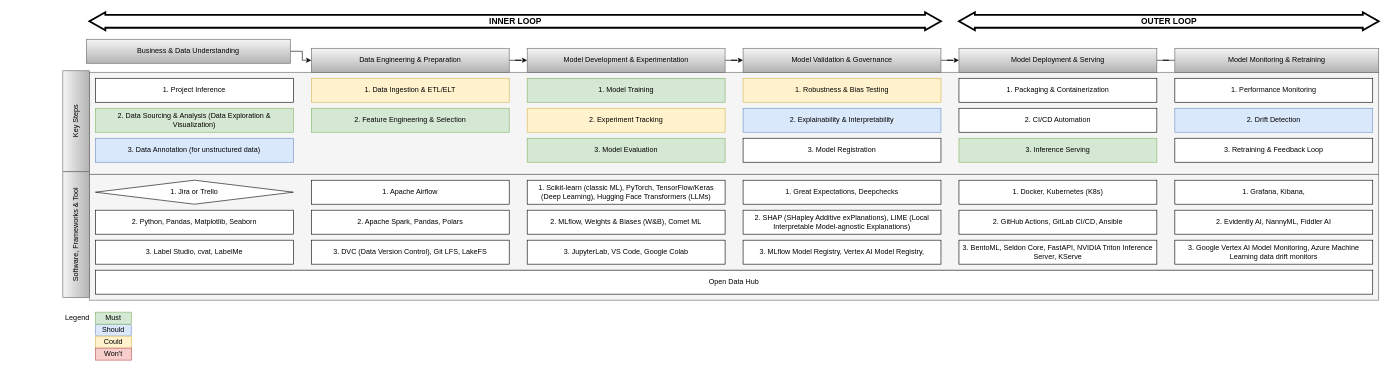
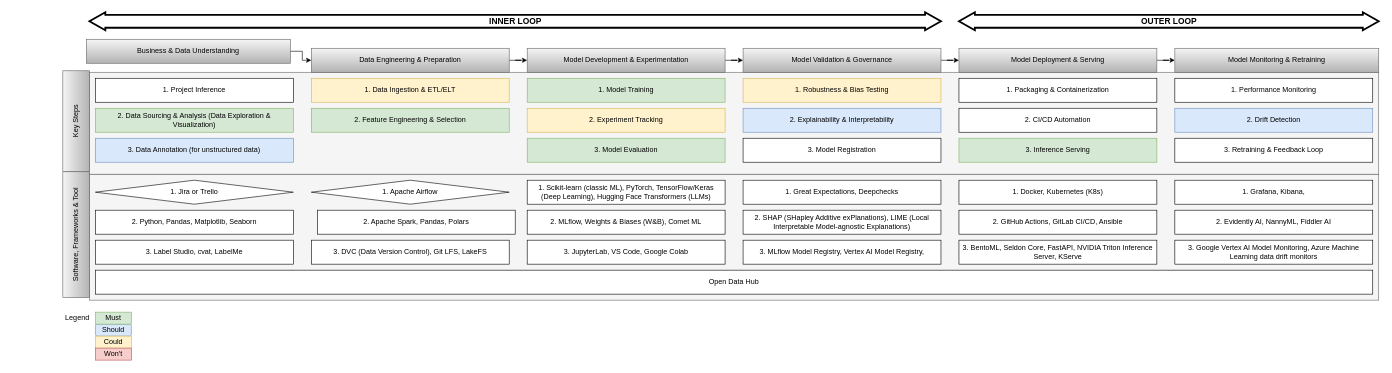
edge "Model Deployment & Serving" -- "Model Monitoring & Retraining": arrowhead none -> classic
node "1. Apache Airflow": shape rectangle -> diamond
node "2. Apache Spark, Pandas, Polars": moved (410, 222) -> (416, 222)
